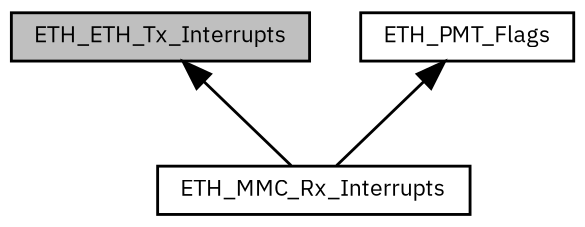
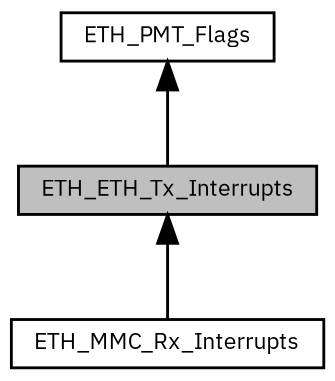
edge "ETH_MMC_Rx_Interrupts" -> "ETH_PMT_Flags": now "ETH_ETH_Tx_Interrupts" -> "ETH_PMT_Flags"
